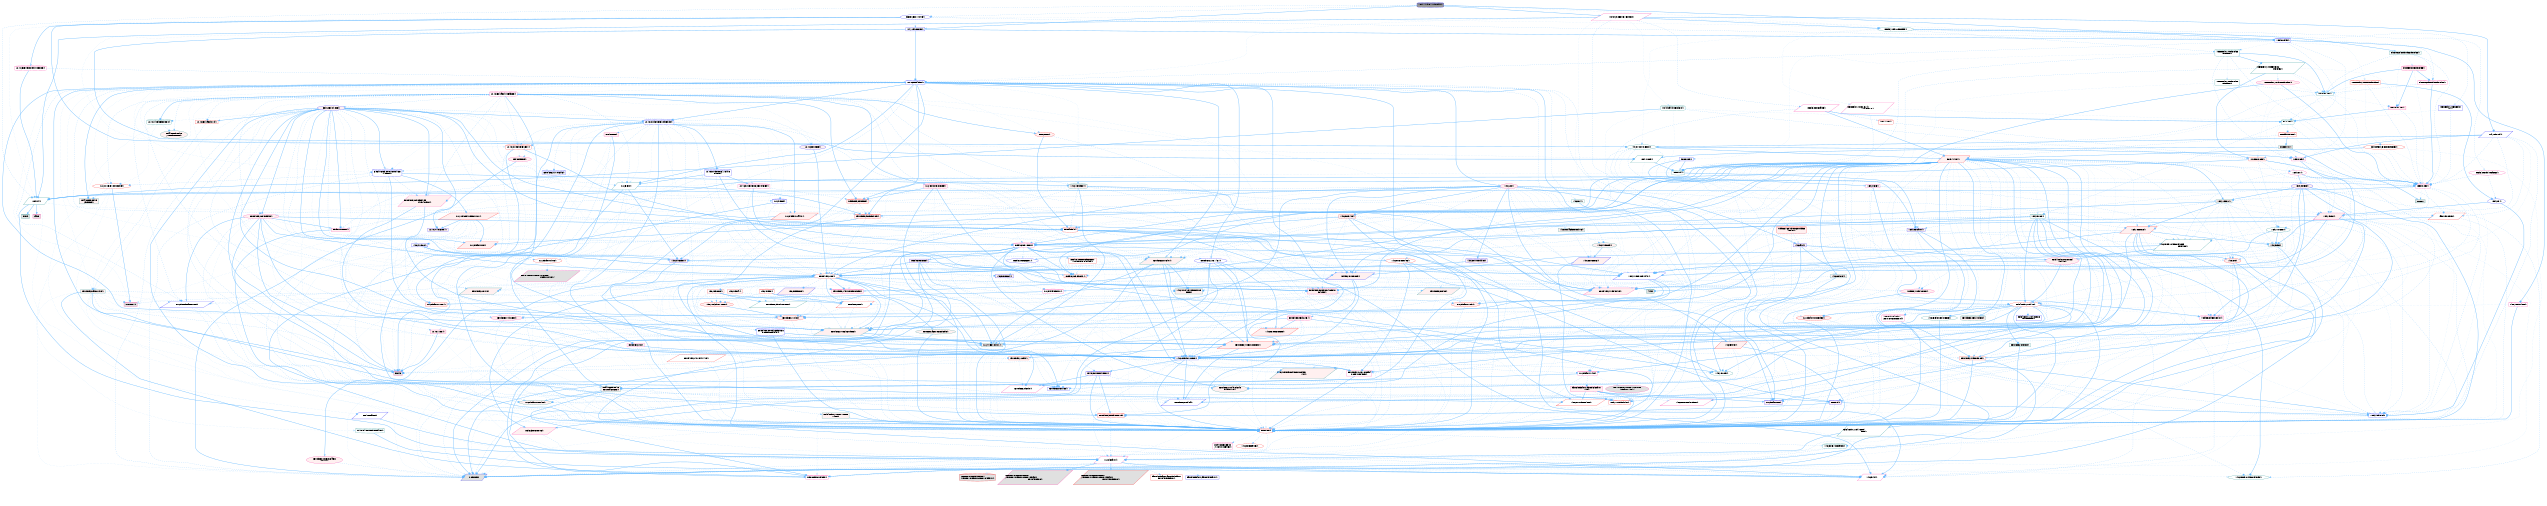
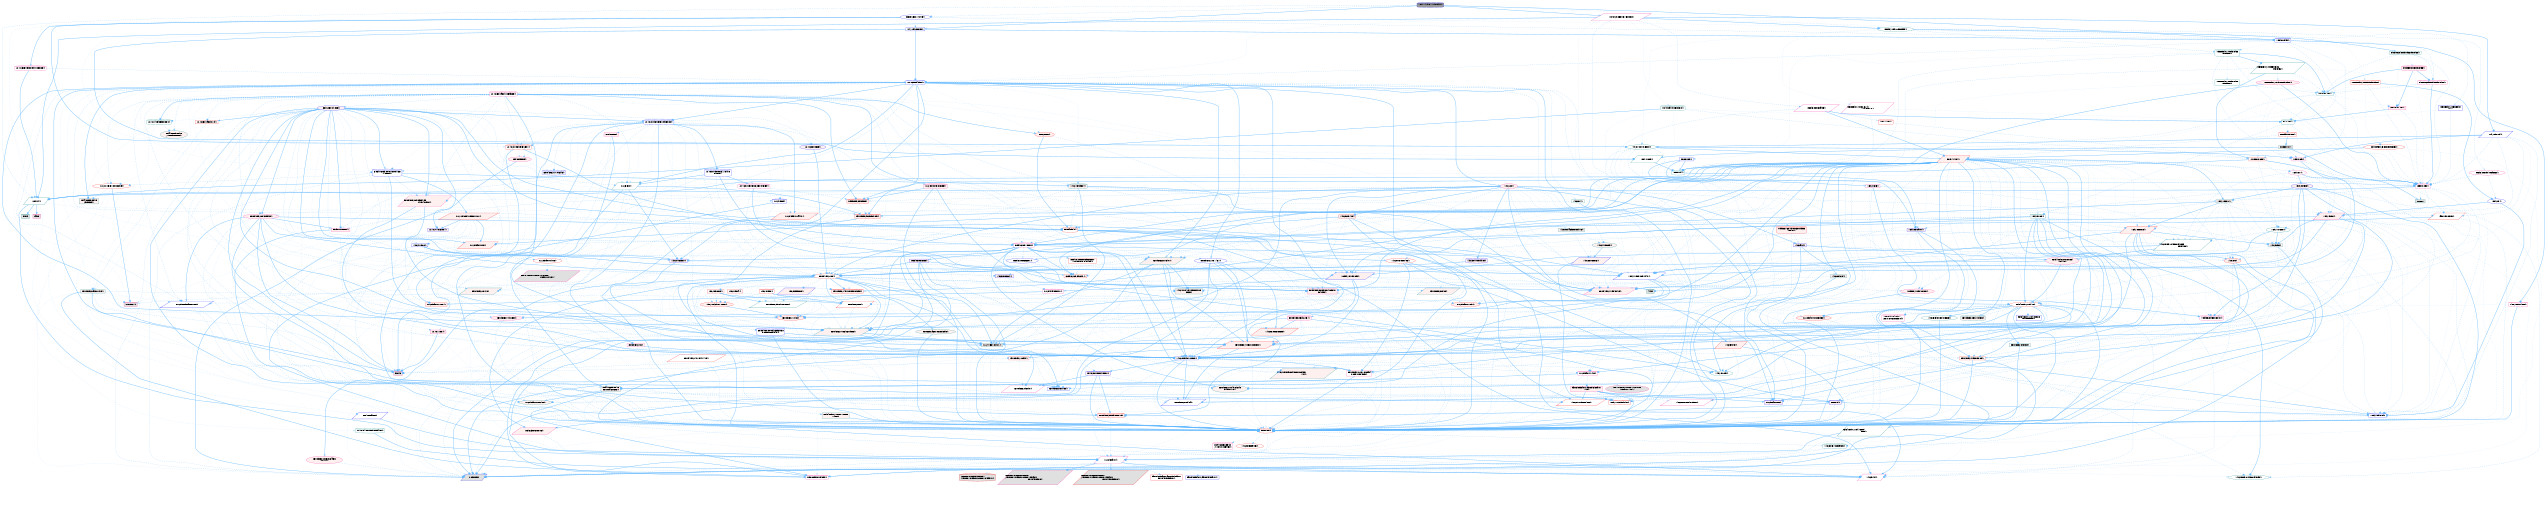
node "UObject/NameTypes.h": label "UObject/NameTypes.h" -> "Models/NameTypes.h"
node "Templates/AlignmentTemplates.h": color deeppink -> red
